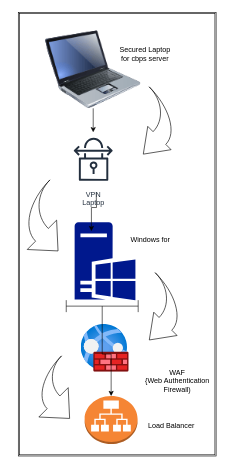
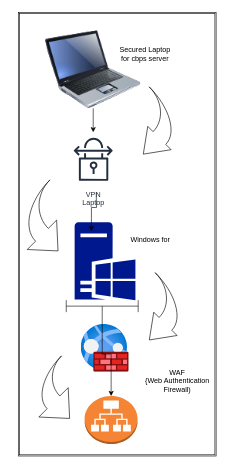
node "Load Balancer": removed
